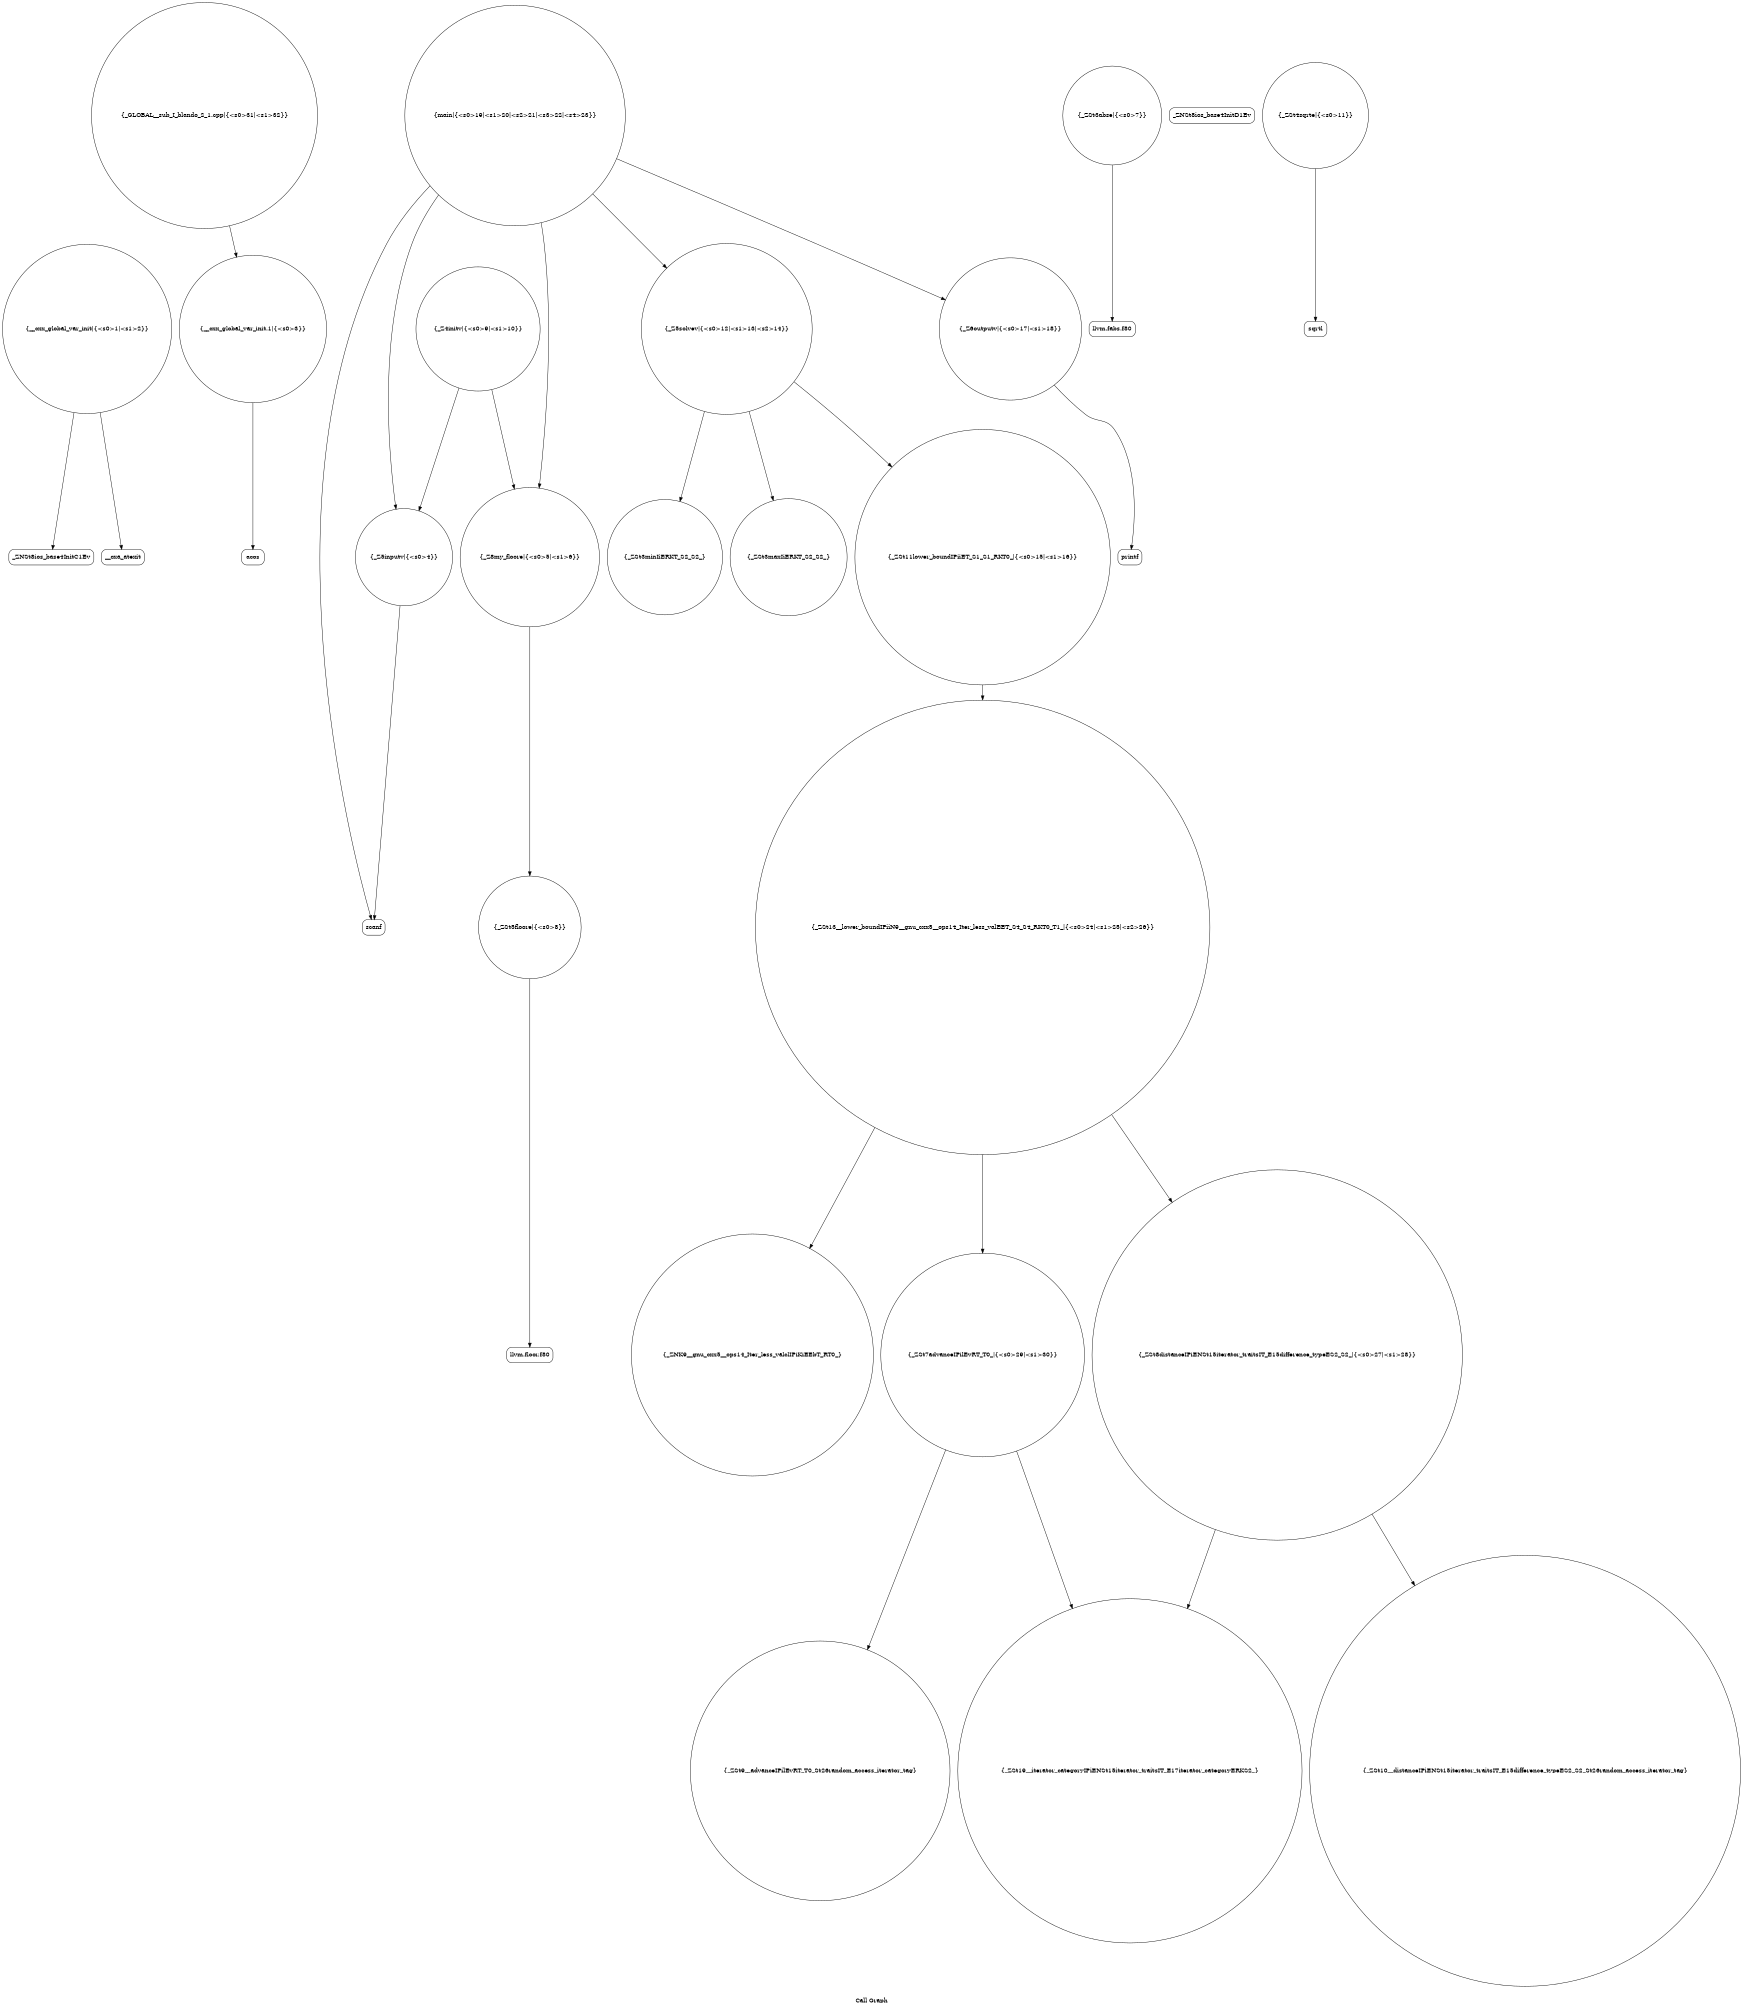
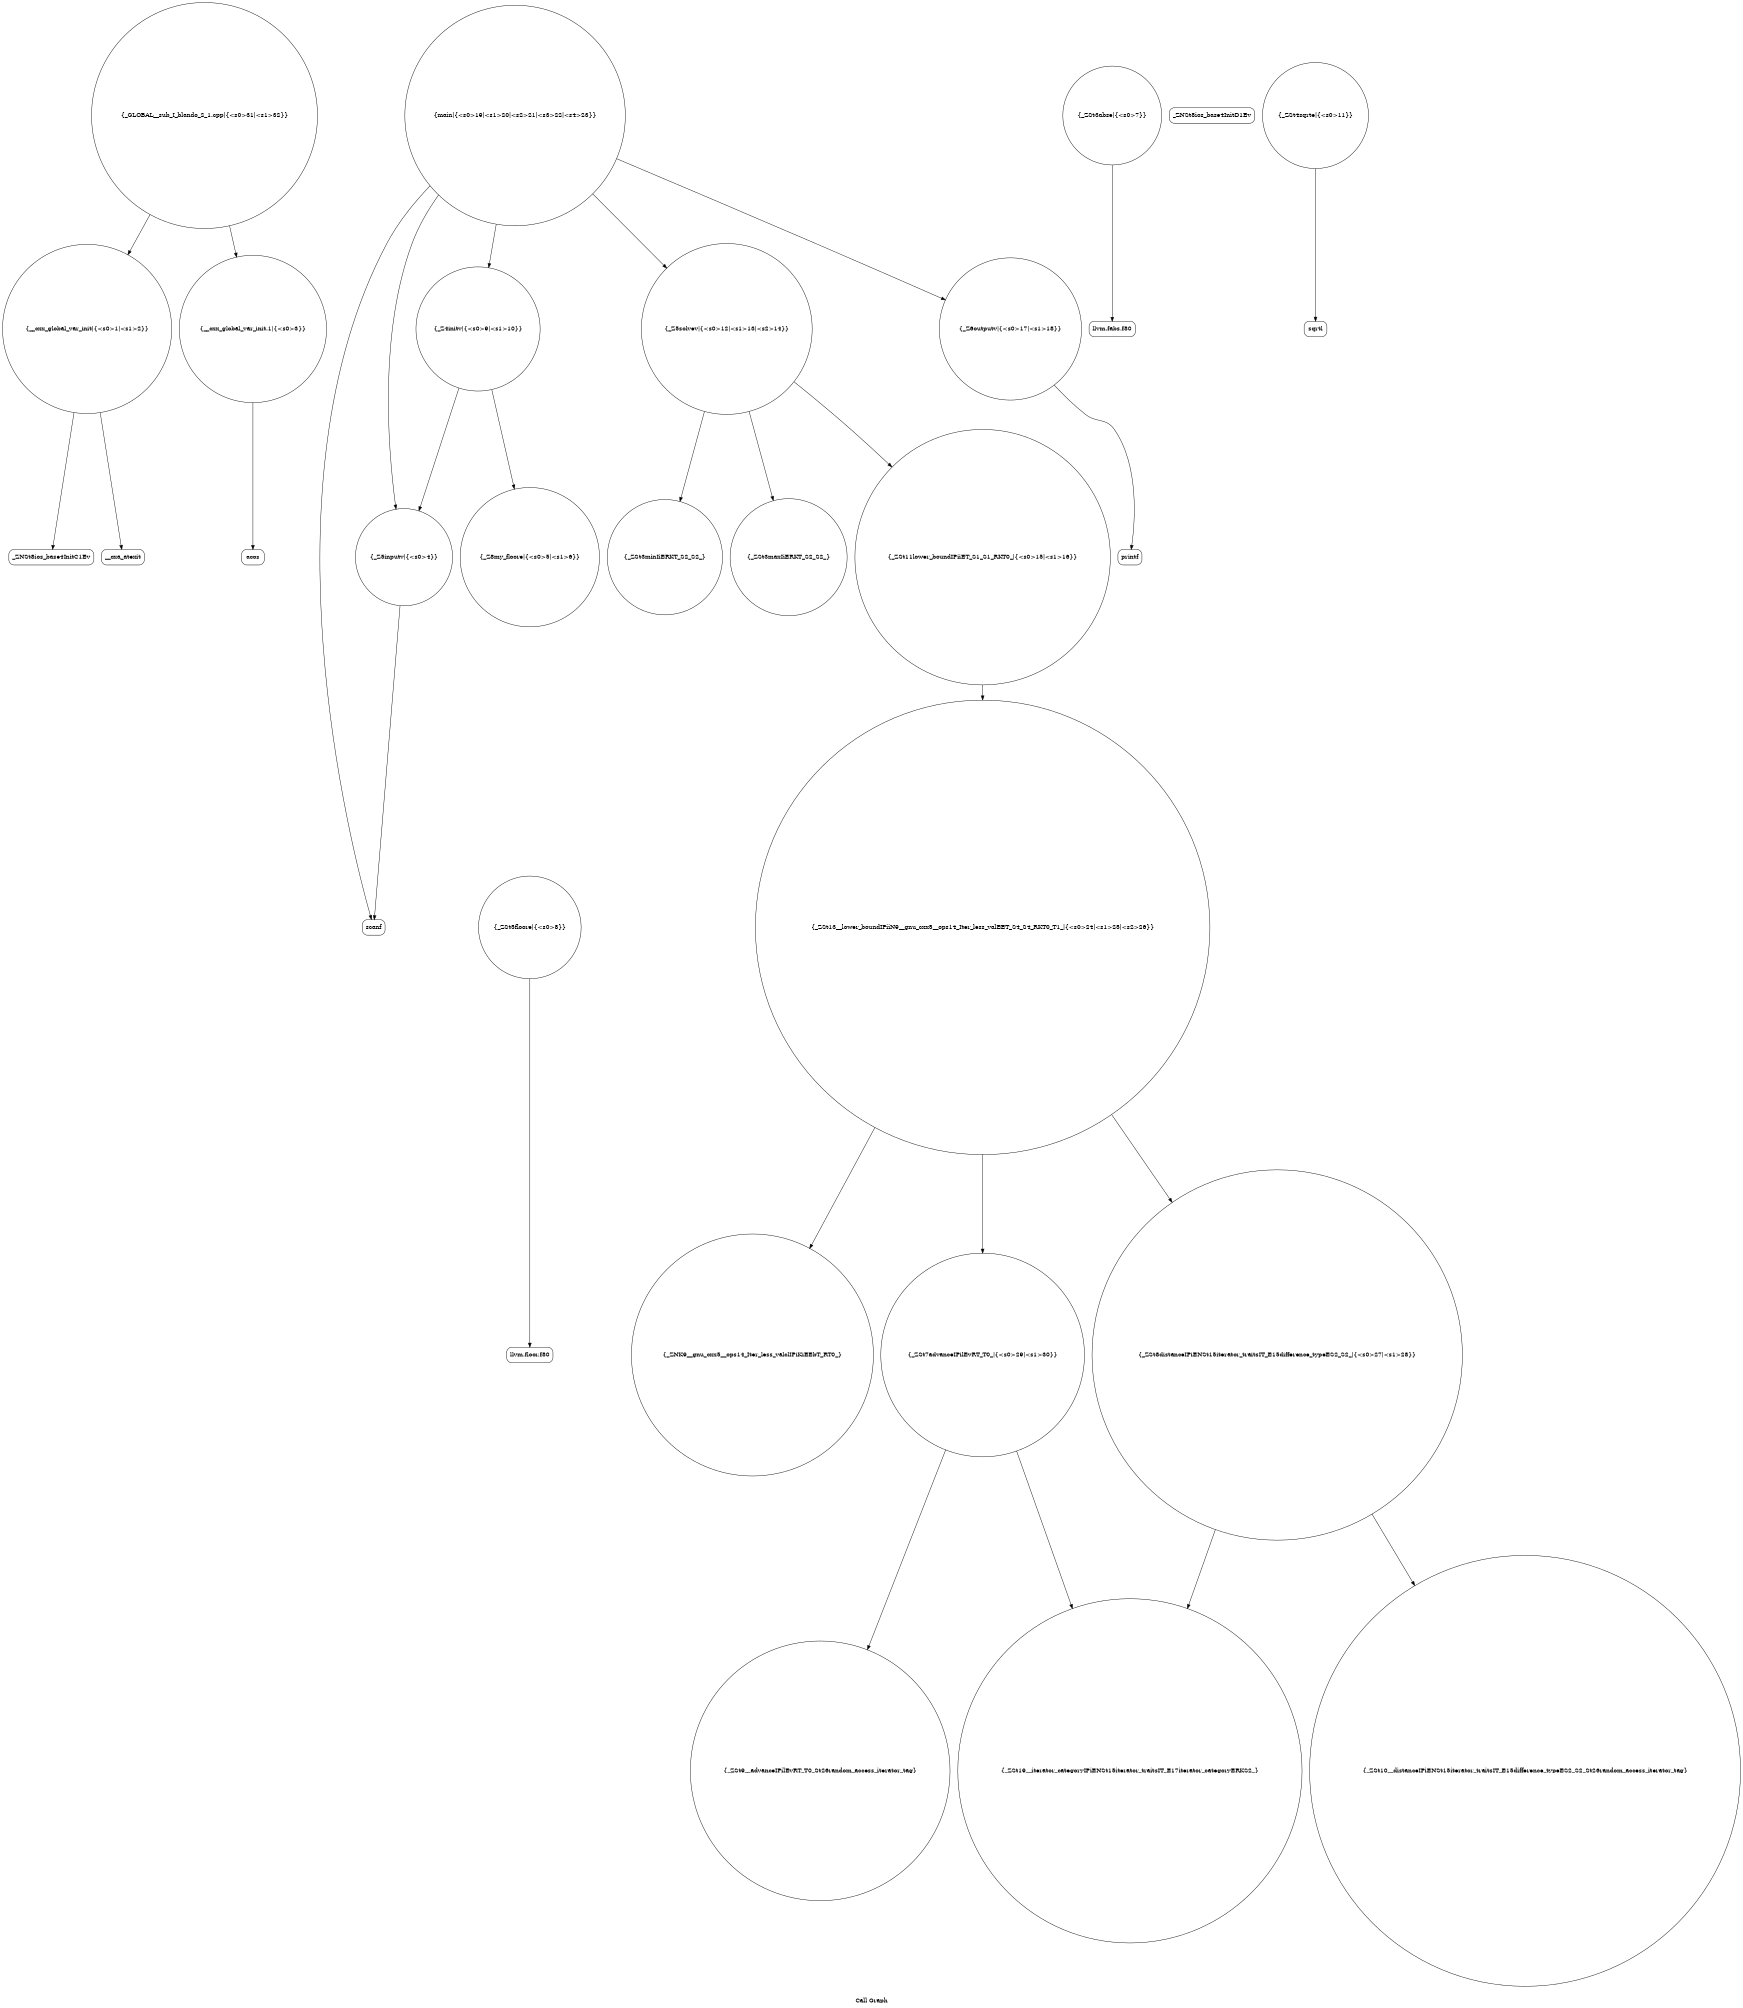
edge "{_GLOBAL__sub_I_blando_2_1.cpp|{<s0>31|<s1>32}}" -> "{__cxx_global_var_init|{<s0>1|<s1>2}}": added
edge "{main|{<s0>19|<s1>20|<s2>21|<s3>22|<s4>23}}" -> "{_Z8my_floore|{<s0>5|<s1>6}}": now "{main|{<s0>19|<s1>20|<s2>21|<s3>22|<s4>23}}" -> "{_Z4initv|{<s0>9|<s1>10}}"
edge "{_Z8my_floore|{<s0>5|<s1>6}}" -> "{_ZSt5floore|{<s0>8}}": removed
